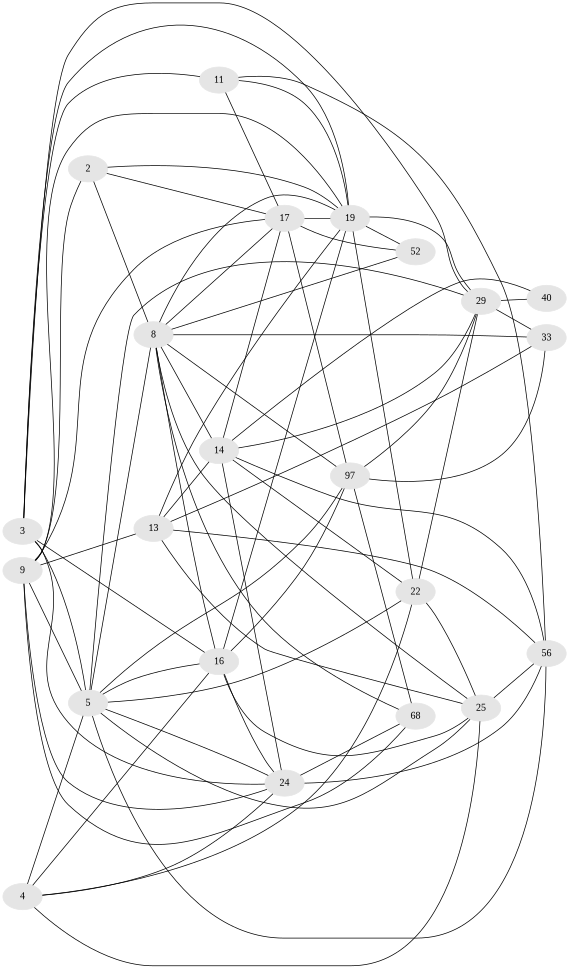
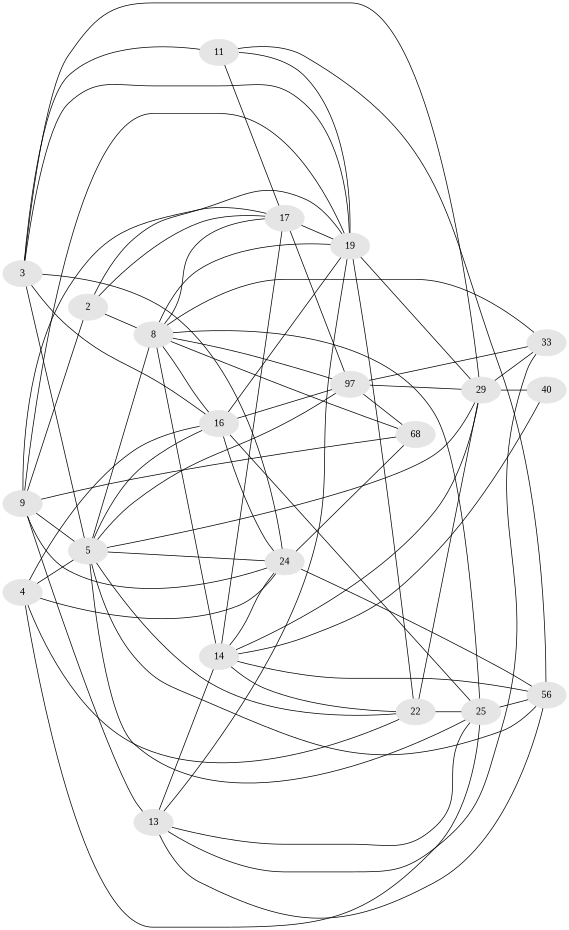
node "52": removed
